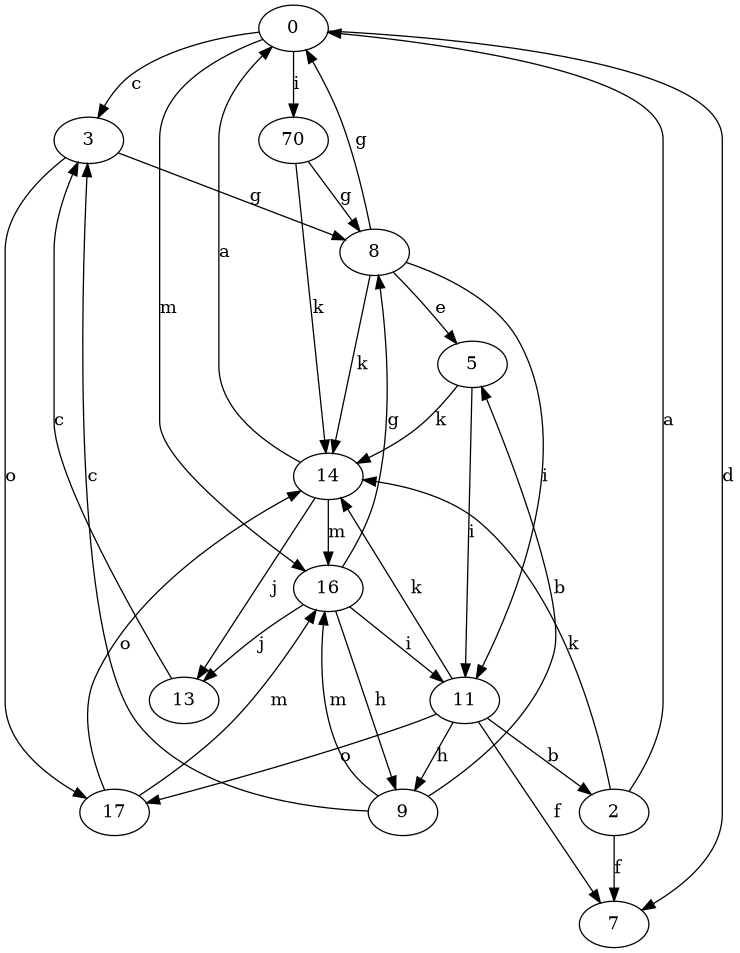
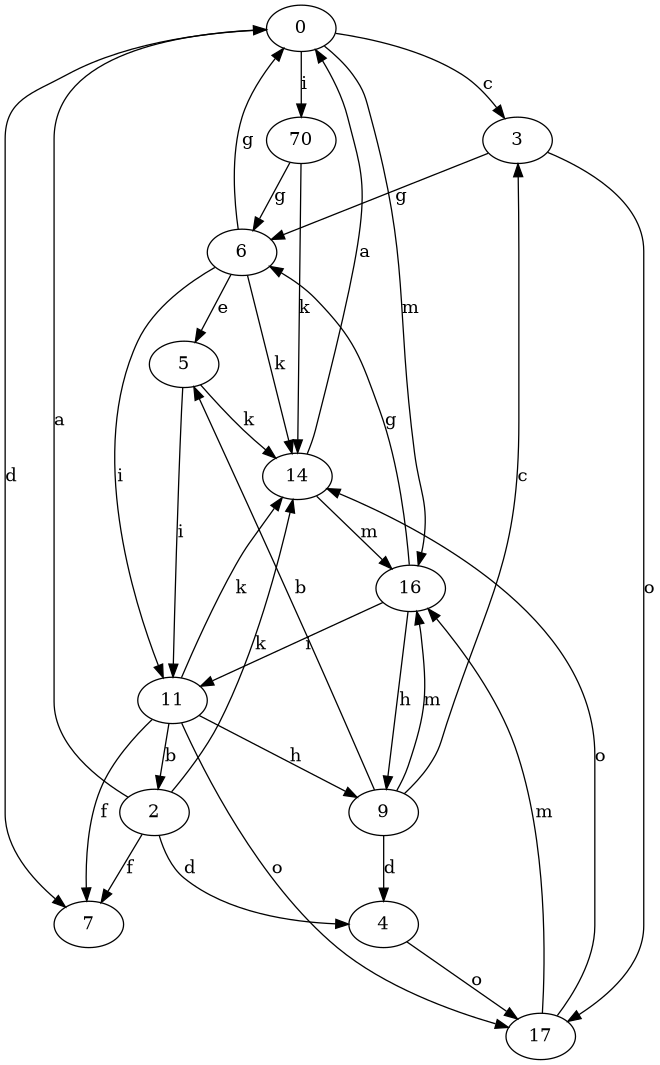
node "8": label "8" -> "6"
node "13": removed
node "4": added
